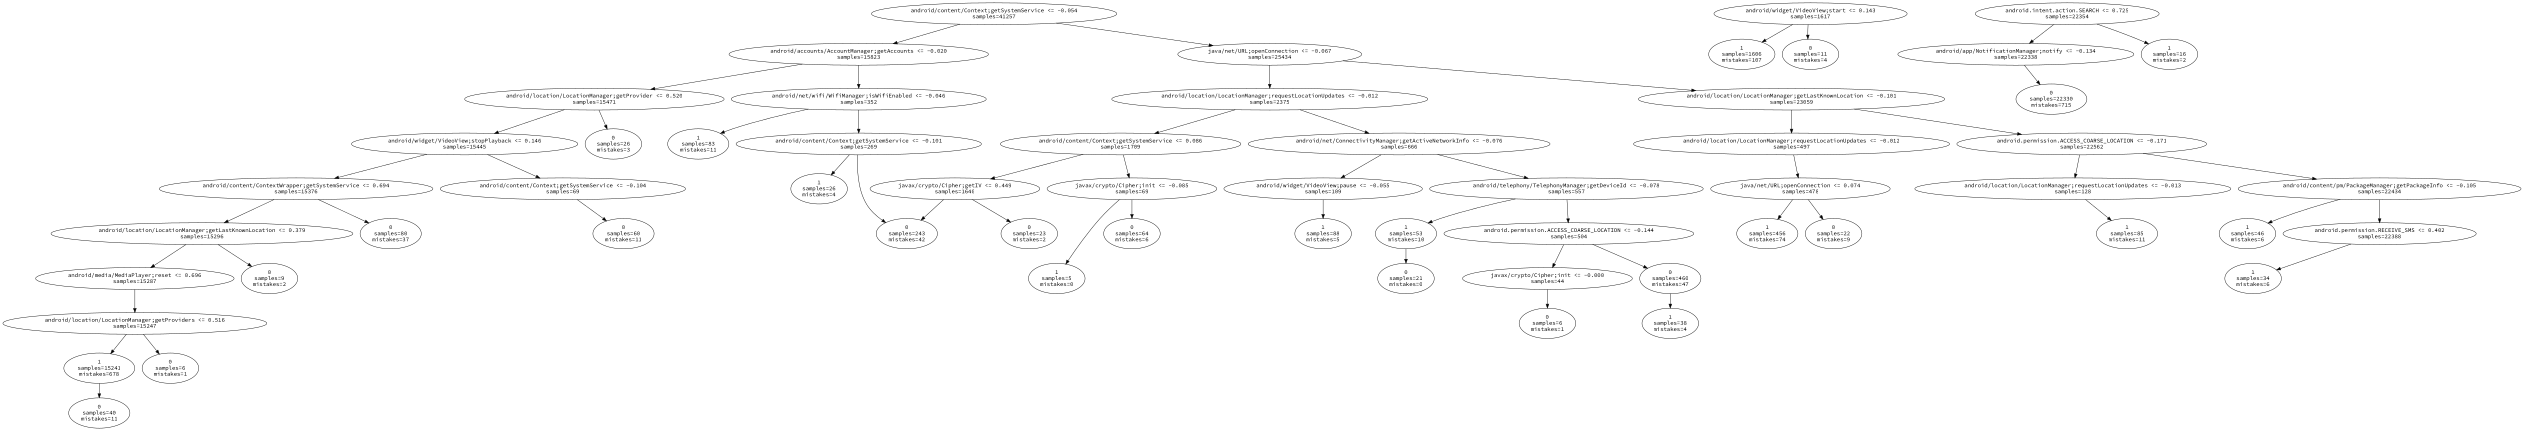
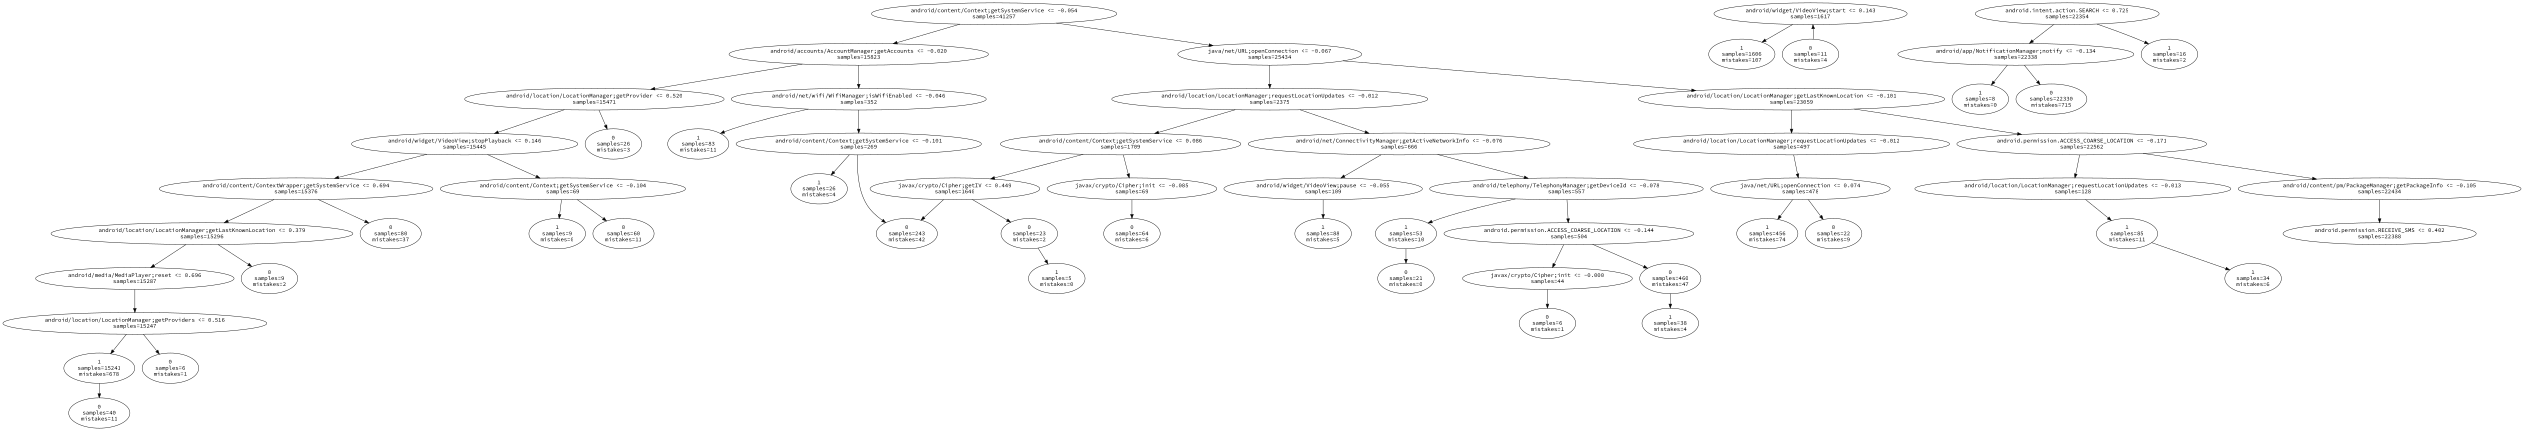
edge "android/widget/VideoView;start <= 0.143 samples=1617" -> "0 samples=11 mistakes=4": reversed
node "1 samples=8 mistakes=0": added
edge "javax/crypto/Cipher;init <= -0.085 samples=69" -> "1 samples=5 mistakes=0": now "0 samples=23 mistakes=2" -> "1 samples=5 mistakes=0"
node "1 samples=9 mistakes=0": added
node "1 samples=46 mistakes=6": removed
edge "android.permission.RECEIVE_SMS <= 0.402 samples=22388" -> "1 samples=34 mistakes=6": now "1 samples=85 mistakes=11" -> "1 samples=34 mistakes=6"
